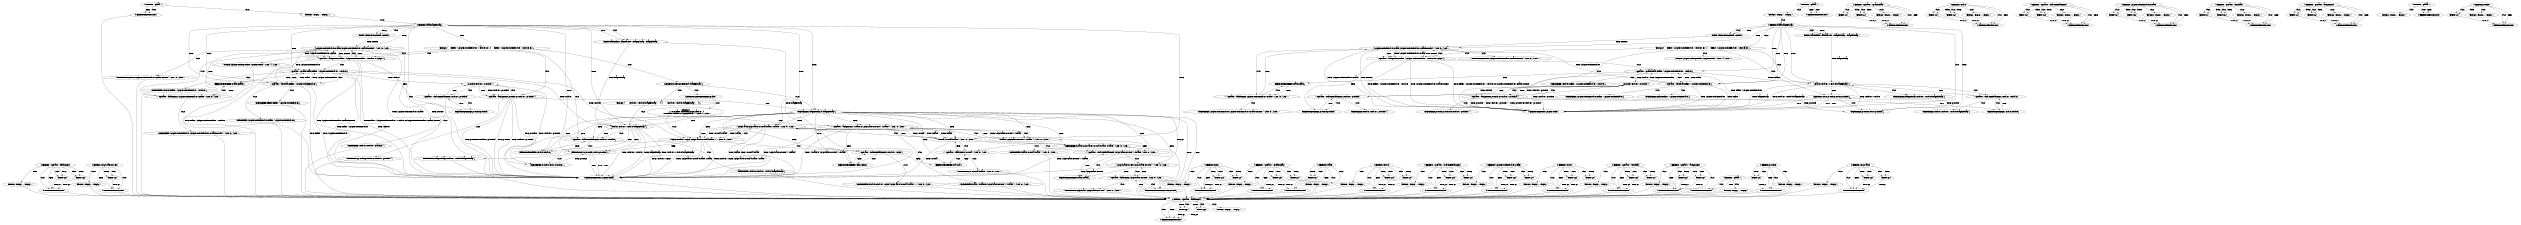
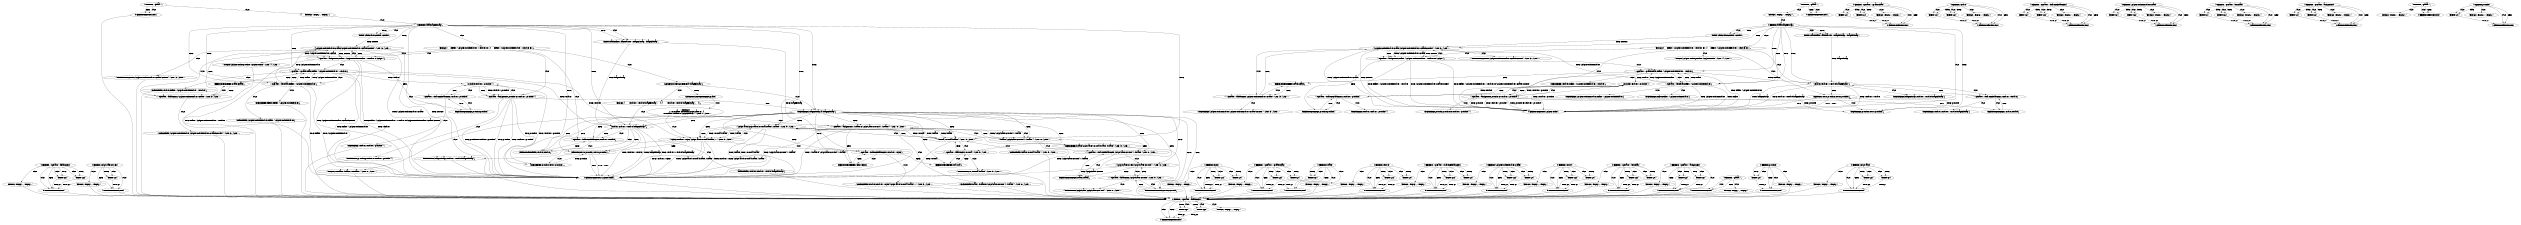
edge "(CONTROL_STRUCTURE,IF,if (imageBitmap))" -> "(CONTROL_STRUCTURE,ELSE,else)": label "AST: " -> "DDG: "
edge "(IDENTIFIER,imageBitmap,if (imageBitmap))" -> "<(ScriptState.current,ScriptState::current())<SUB>8</SUB>>": label "DDG: p1" -> "CDG: "
edge "<(v8.Null,v8::Null(isolate))<SUB>9</SUB>>" -> "<(IDENTIFIER,isolate,v8::Null(isolate))<SUB>9</SUB>>": reversed
node "<(LOCAL,v8.Isolate* isolate: v8.Isolate*)<SUB>8</SUB>>": added
